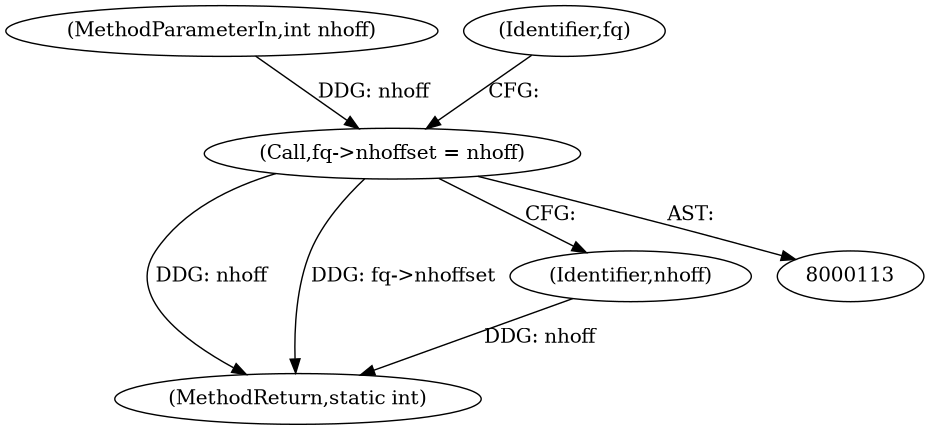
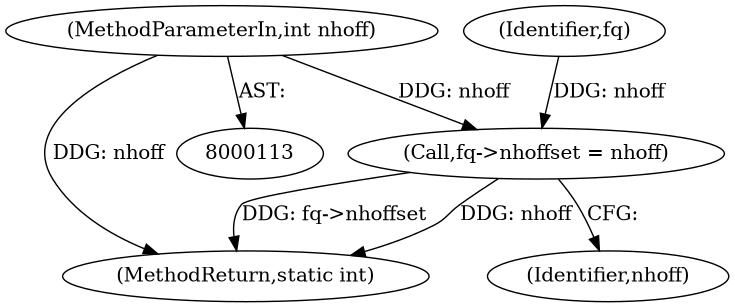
edge "(Identifier,fq)" -> "(Call,fq->nhoffset = nhoff)": label "CFG: " -> "DDG: nhoff"
edge "(Call,fq->nhoffset = nhoff)" -> "8000113": now "(MethodParameterIn,int nhoff)" -> "8000113"
edge "(Identifier,nhoff)" -> "(MethodReturn,static int)": now "(MethodParameterIn,int nhoff)" -> "(MethodReturn,static int)"
